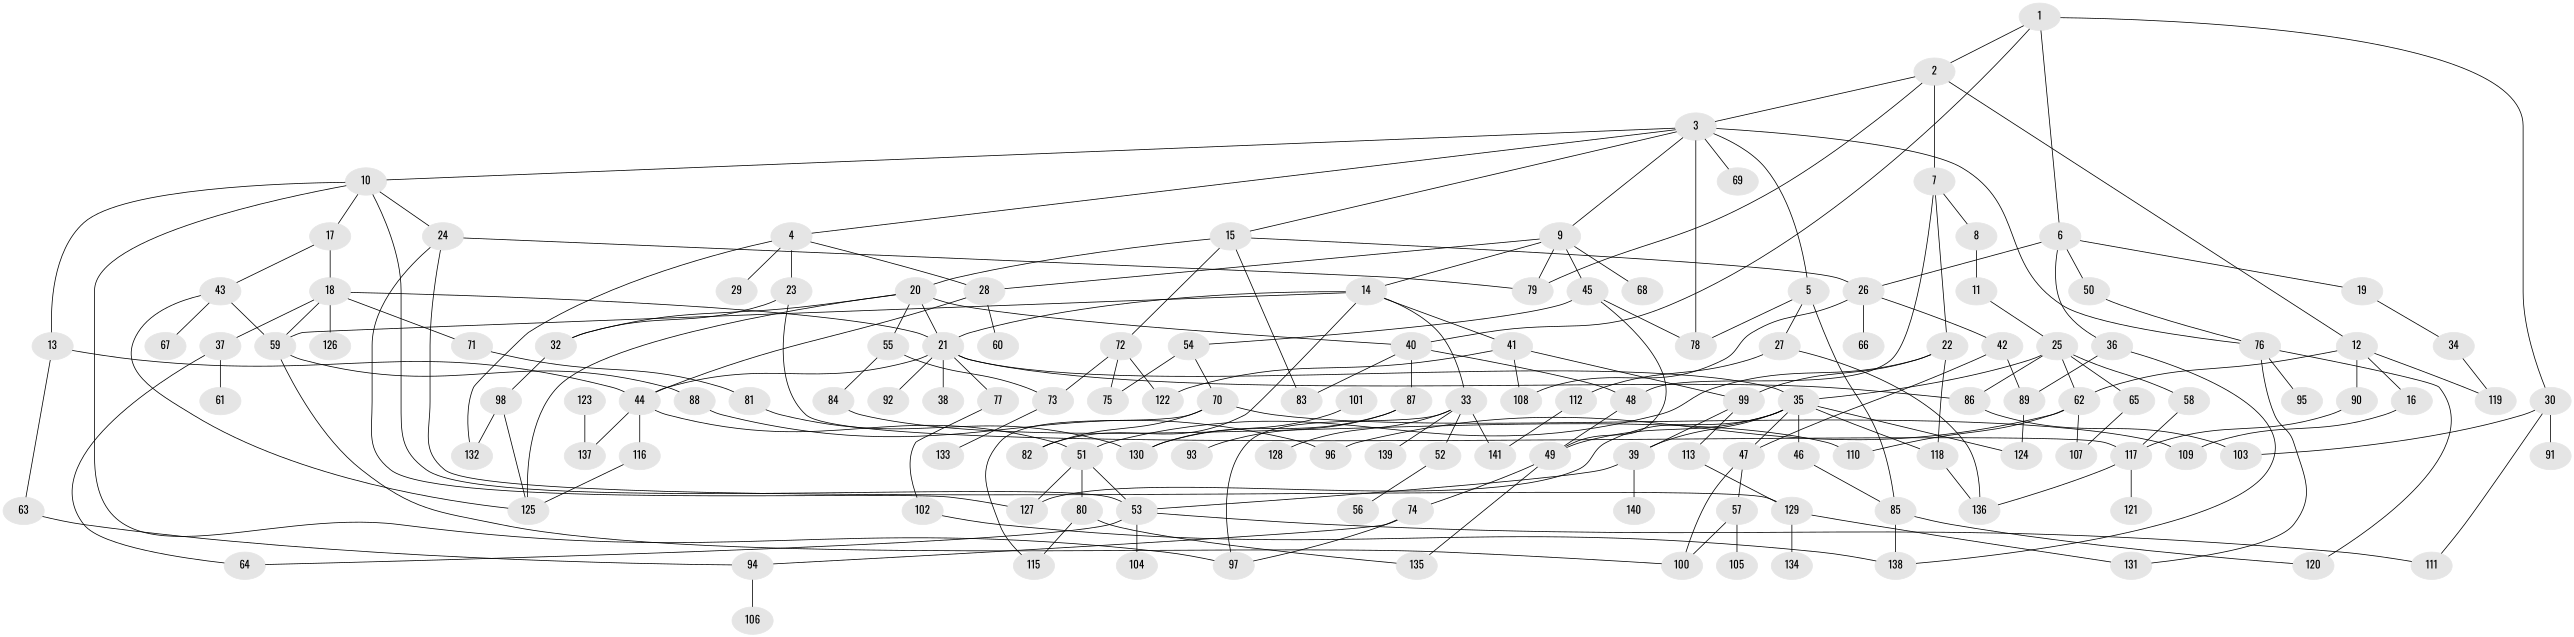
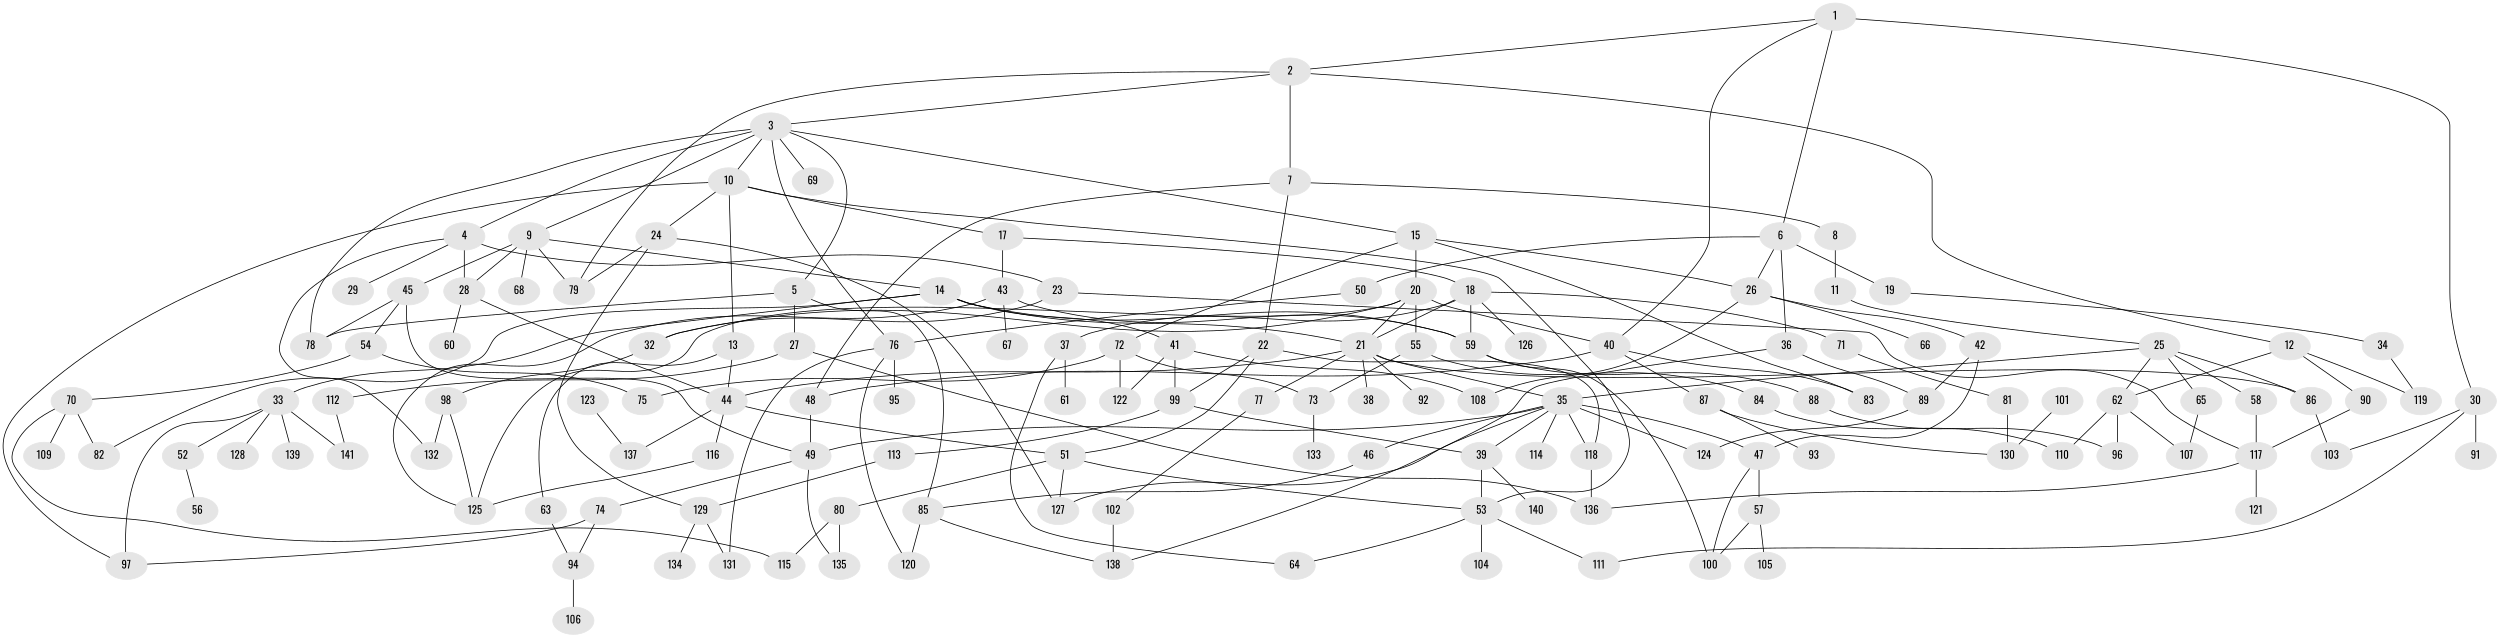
node "16": removed
node "114": added
